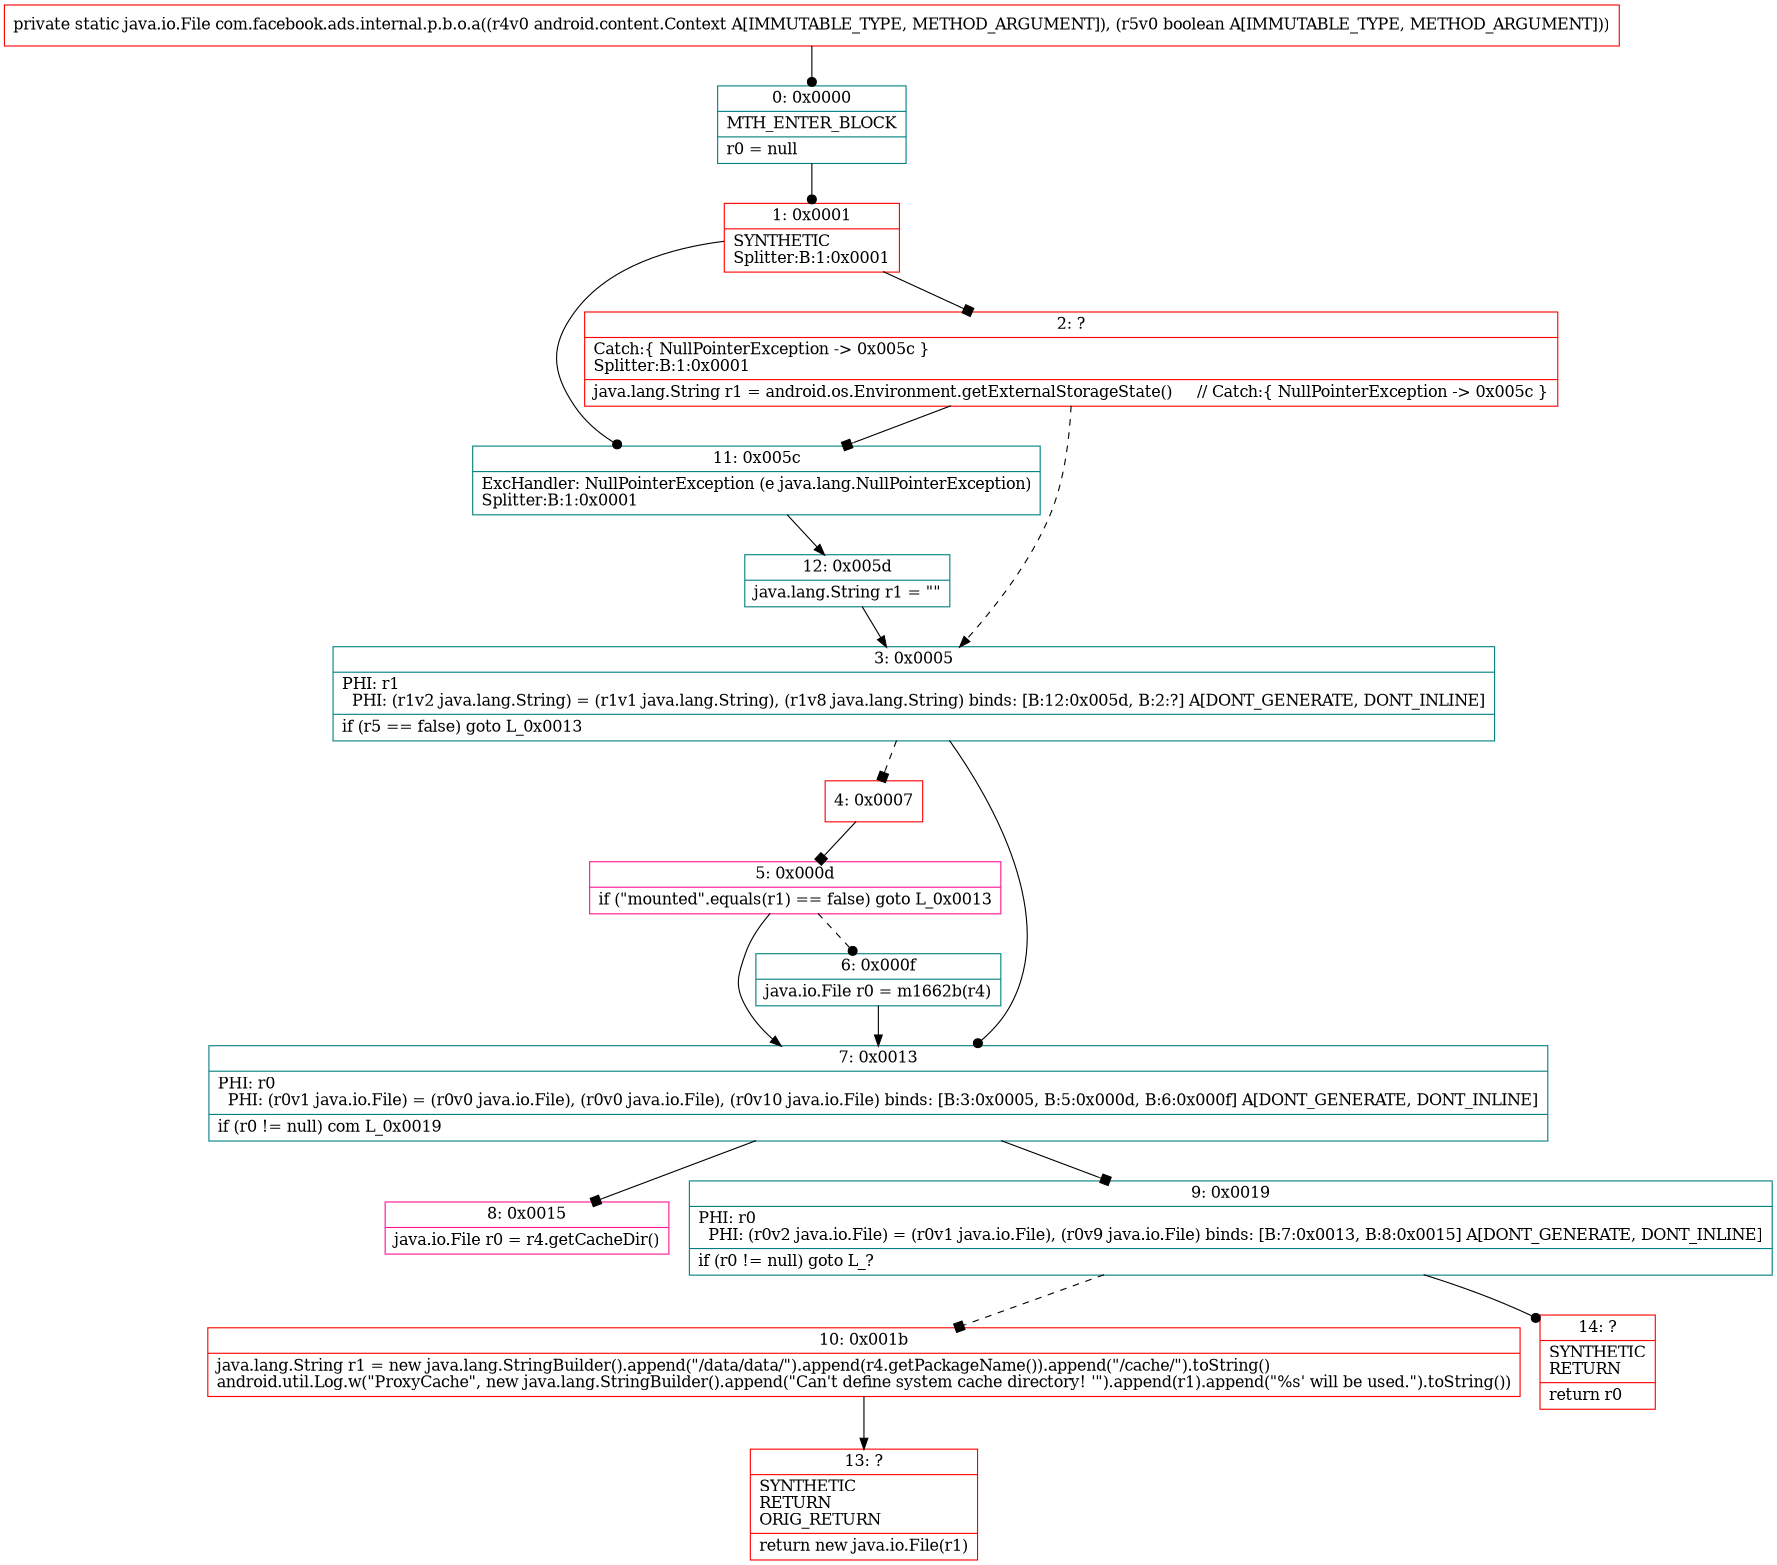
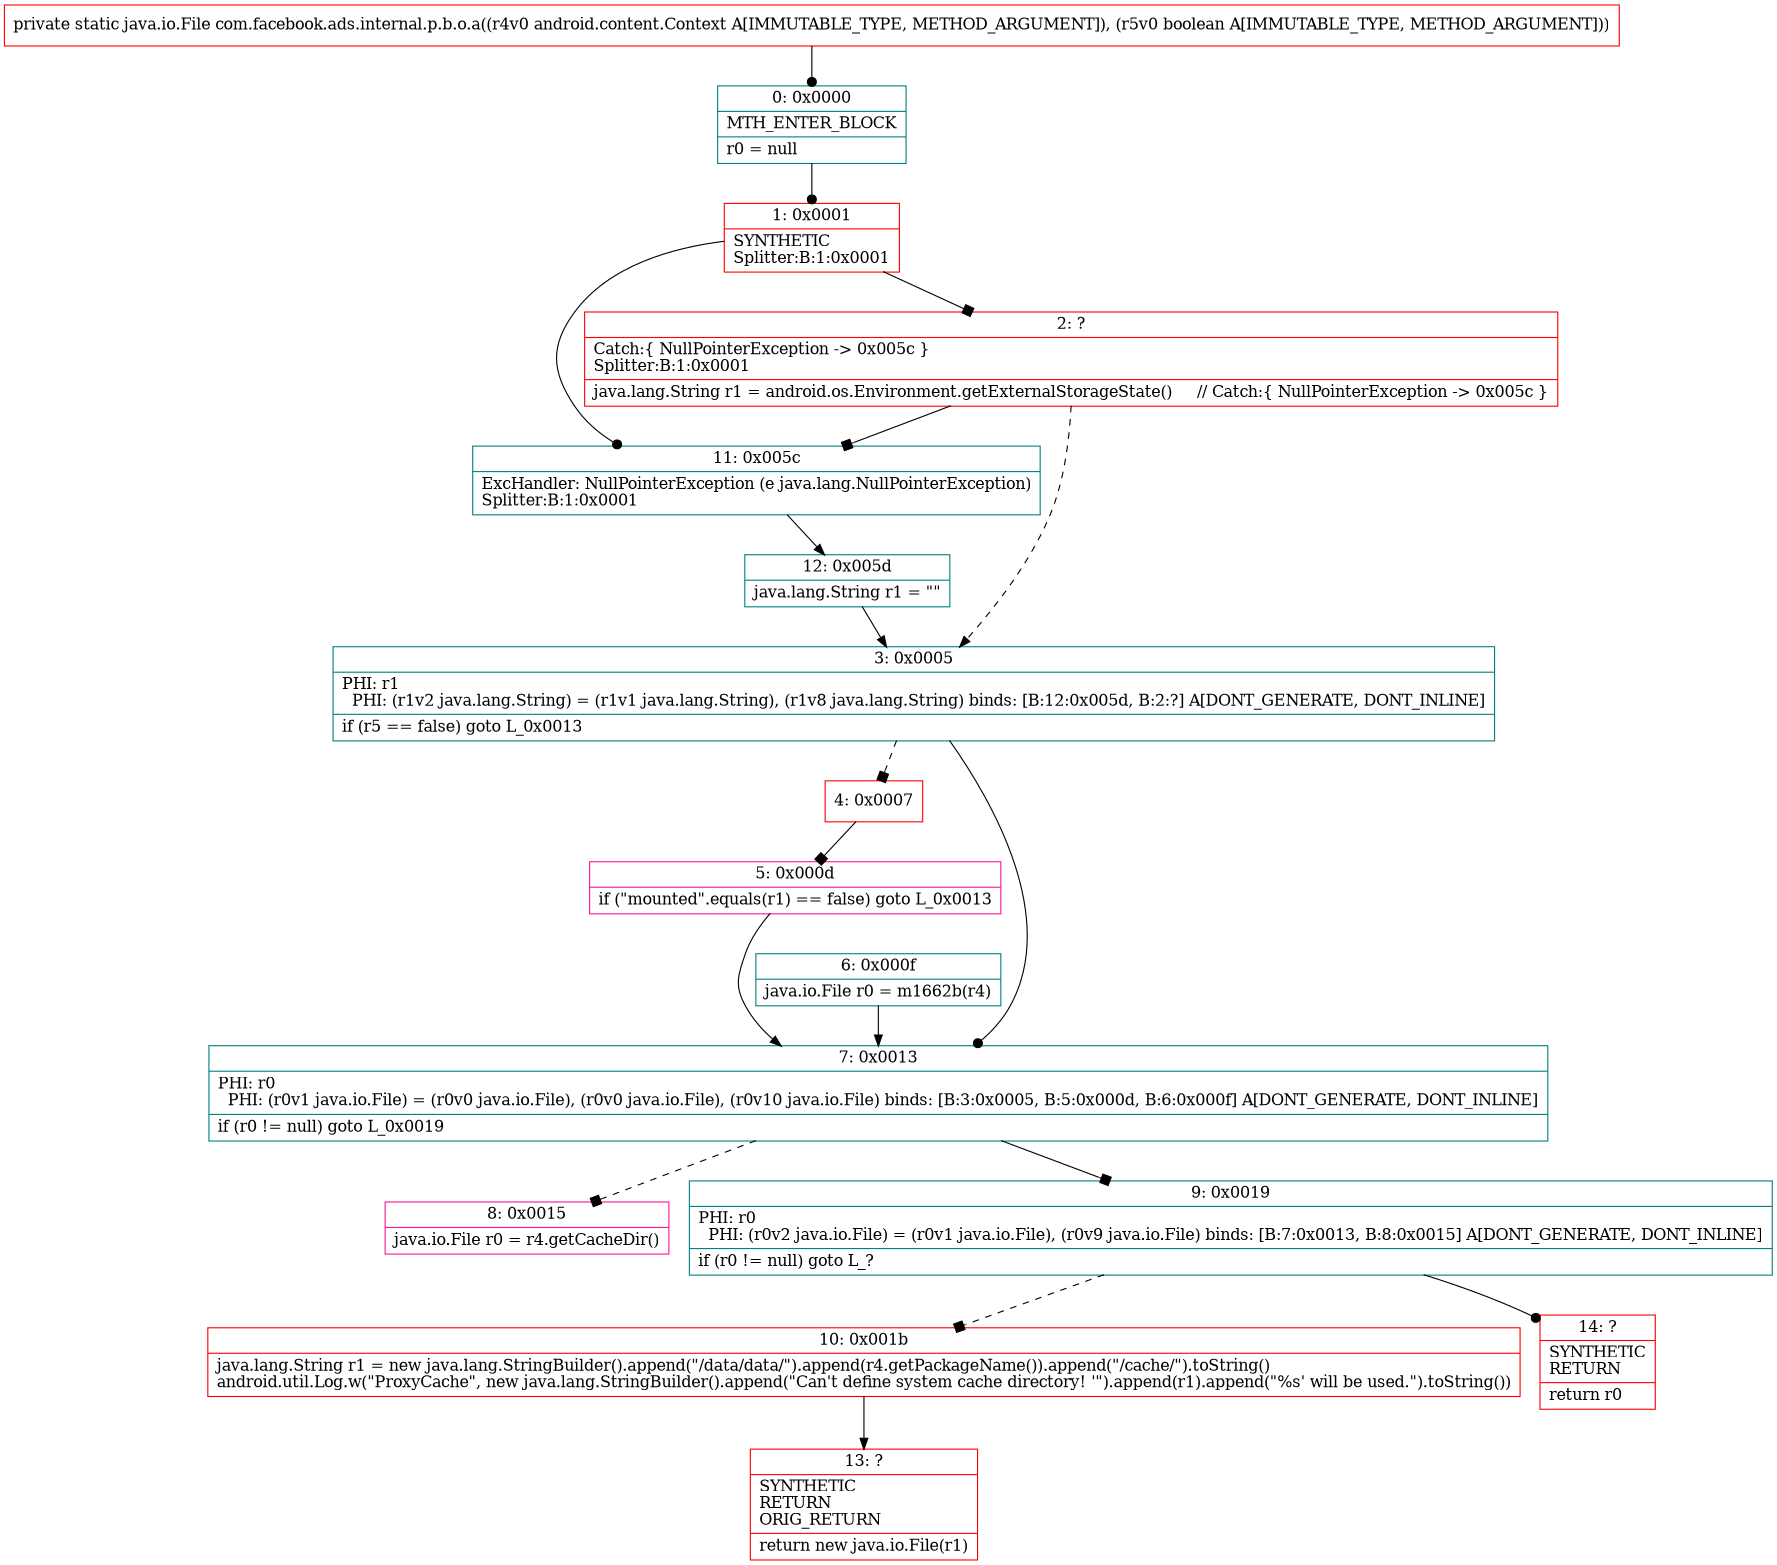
edge "5: 0x000d" -> "6: 0x000f": removed
node "7: 0x0013": text "if (r0 != null) com L_0x0019" -> "if (r0 != null) goto L_0x0019"
edge "7: 0x0013" -> "8: 0x0015": style solid -> dashed
